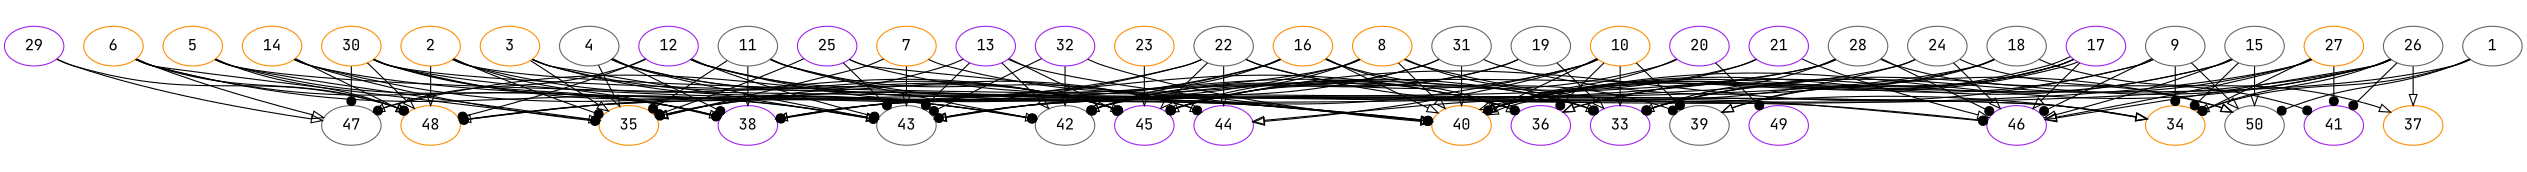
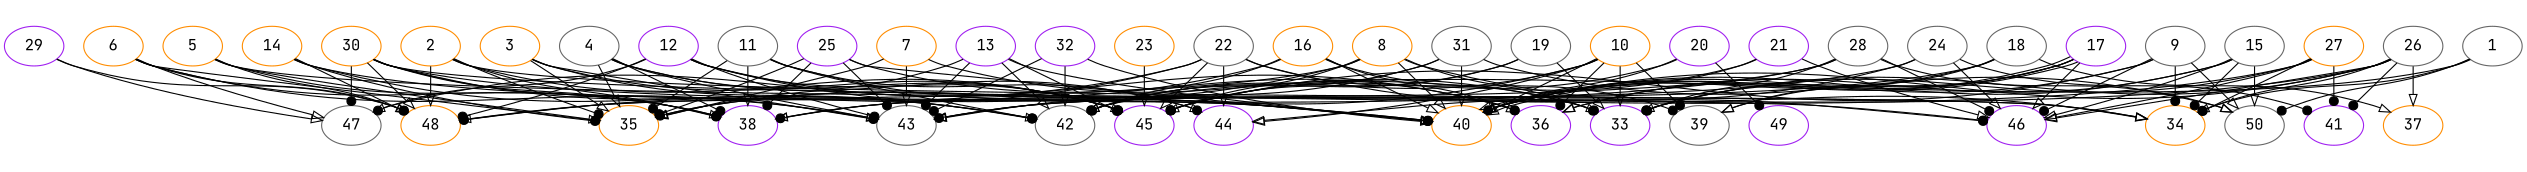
edge "30" -> "43": arrowhead onormal -> dot
edge "16" -> "38": now "25" -> "38"
